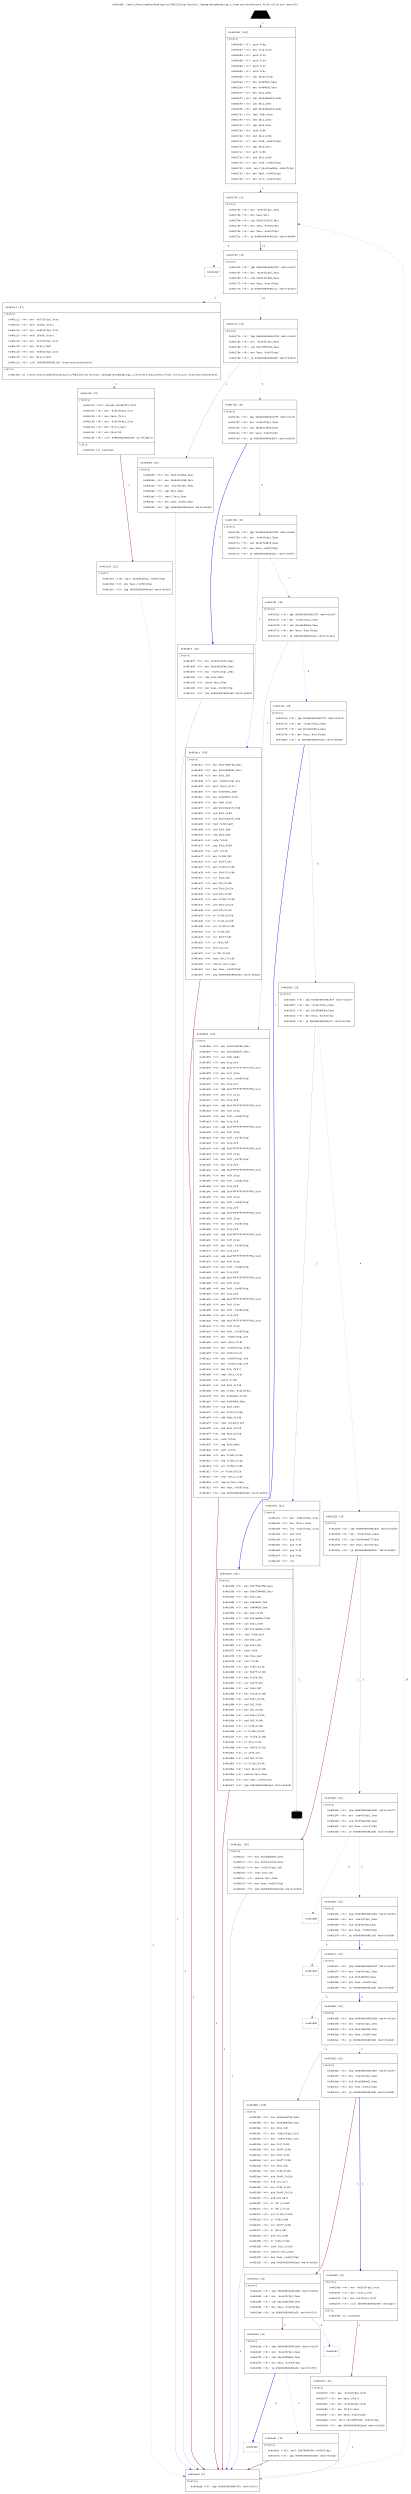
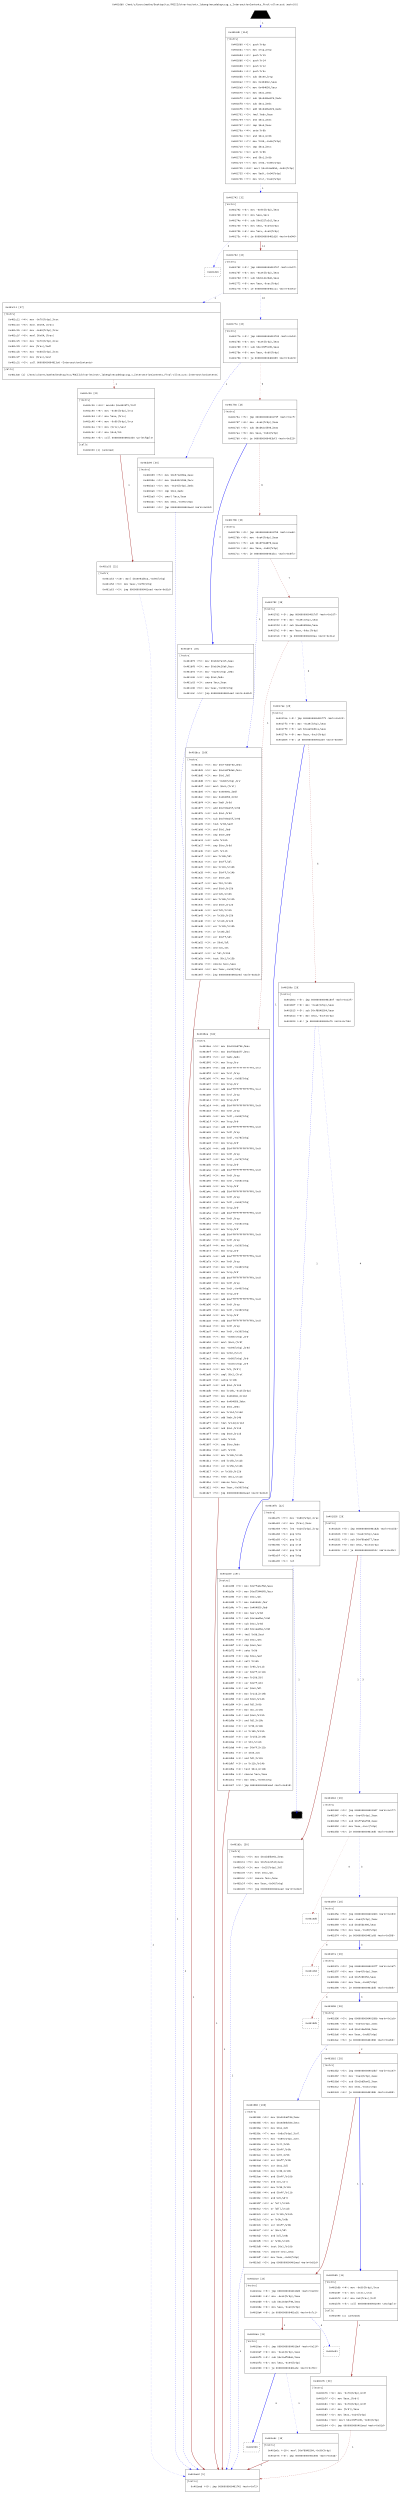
edge "0x401eed [5]" -> "0x401742 [32]": removed, label "10"
